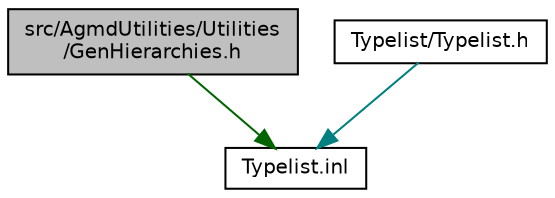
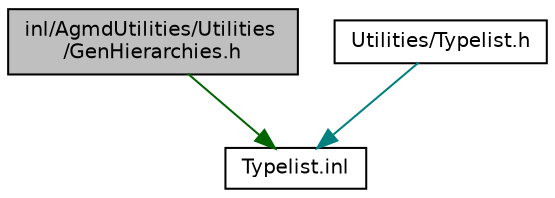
node "src/AgmdUtilities/Utilities /GenHierarchies.h": label "src/AgmdUtilities/Utilities /GenHierarchies.h" -> "inl/AgmdUtilities/Utilities /GenHierarchies.h"
node "Typelist/Typelist.h": label "Typelist/Typelist.h" -> "Utilities/Typelist.h"
